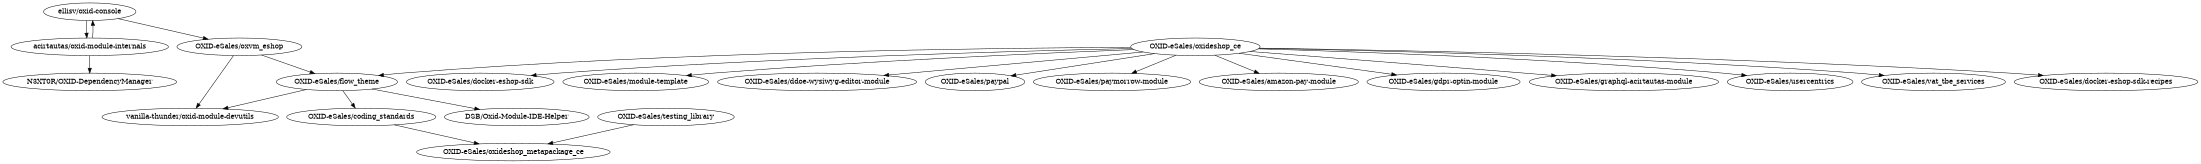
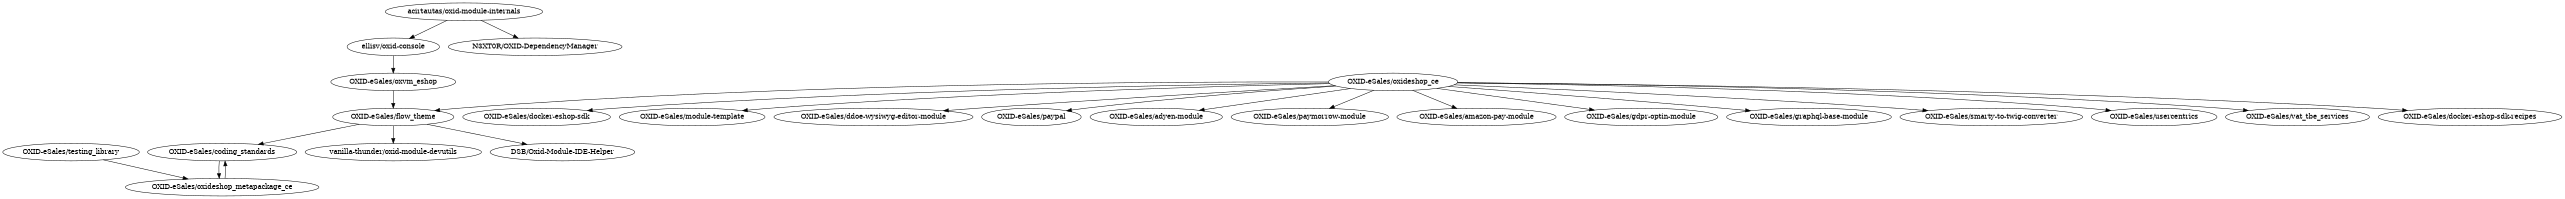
edge "ellisv/oxid-console" -> "acirtautas/oxid-module-internals": removed
edge "OXID-eSales/oxvm_eshop" -> "vanilla-thunder/oxid-module-devutils": removed
node "OXID-eSales/graphql-acirtautas-module": label "OXID-eSales/graphql-acirtautas-module" -> "OXID-eSales/graphql-base-module"
node "OXID-eSales/adyen-module": added
node "OXID-eSales/smarty-to-twig-converter": added
edge "OXID-eSales/oxideshop_metapackage_ce" -> "OXID-eSales/coding_standards": added
